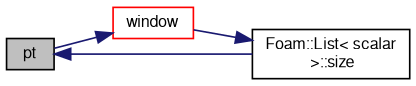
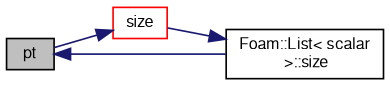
node "window": label "window" -> "size"
